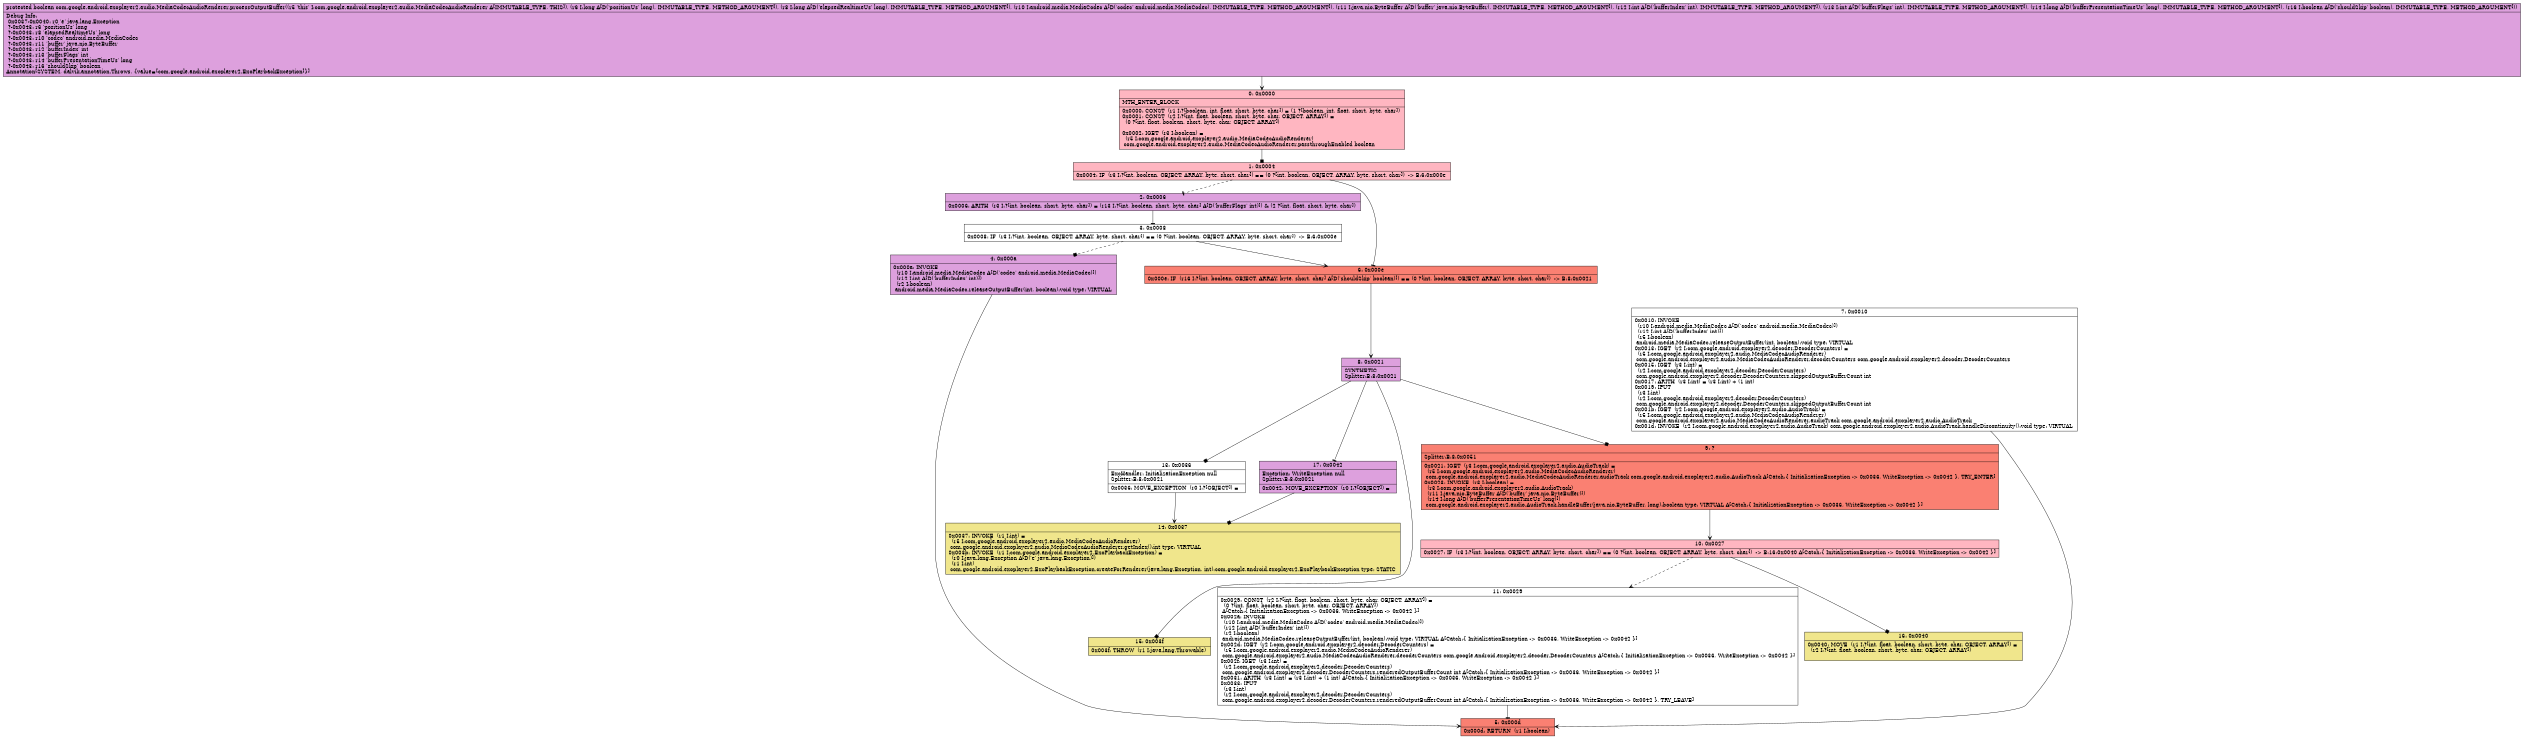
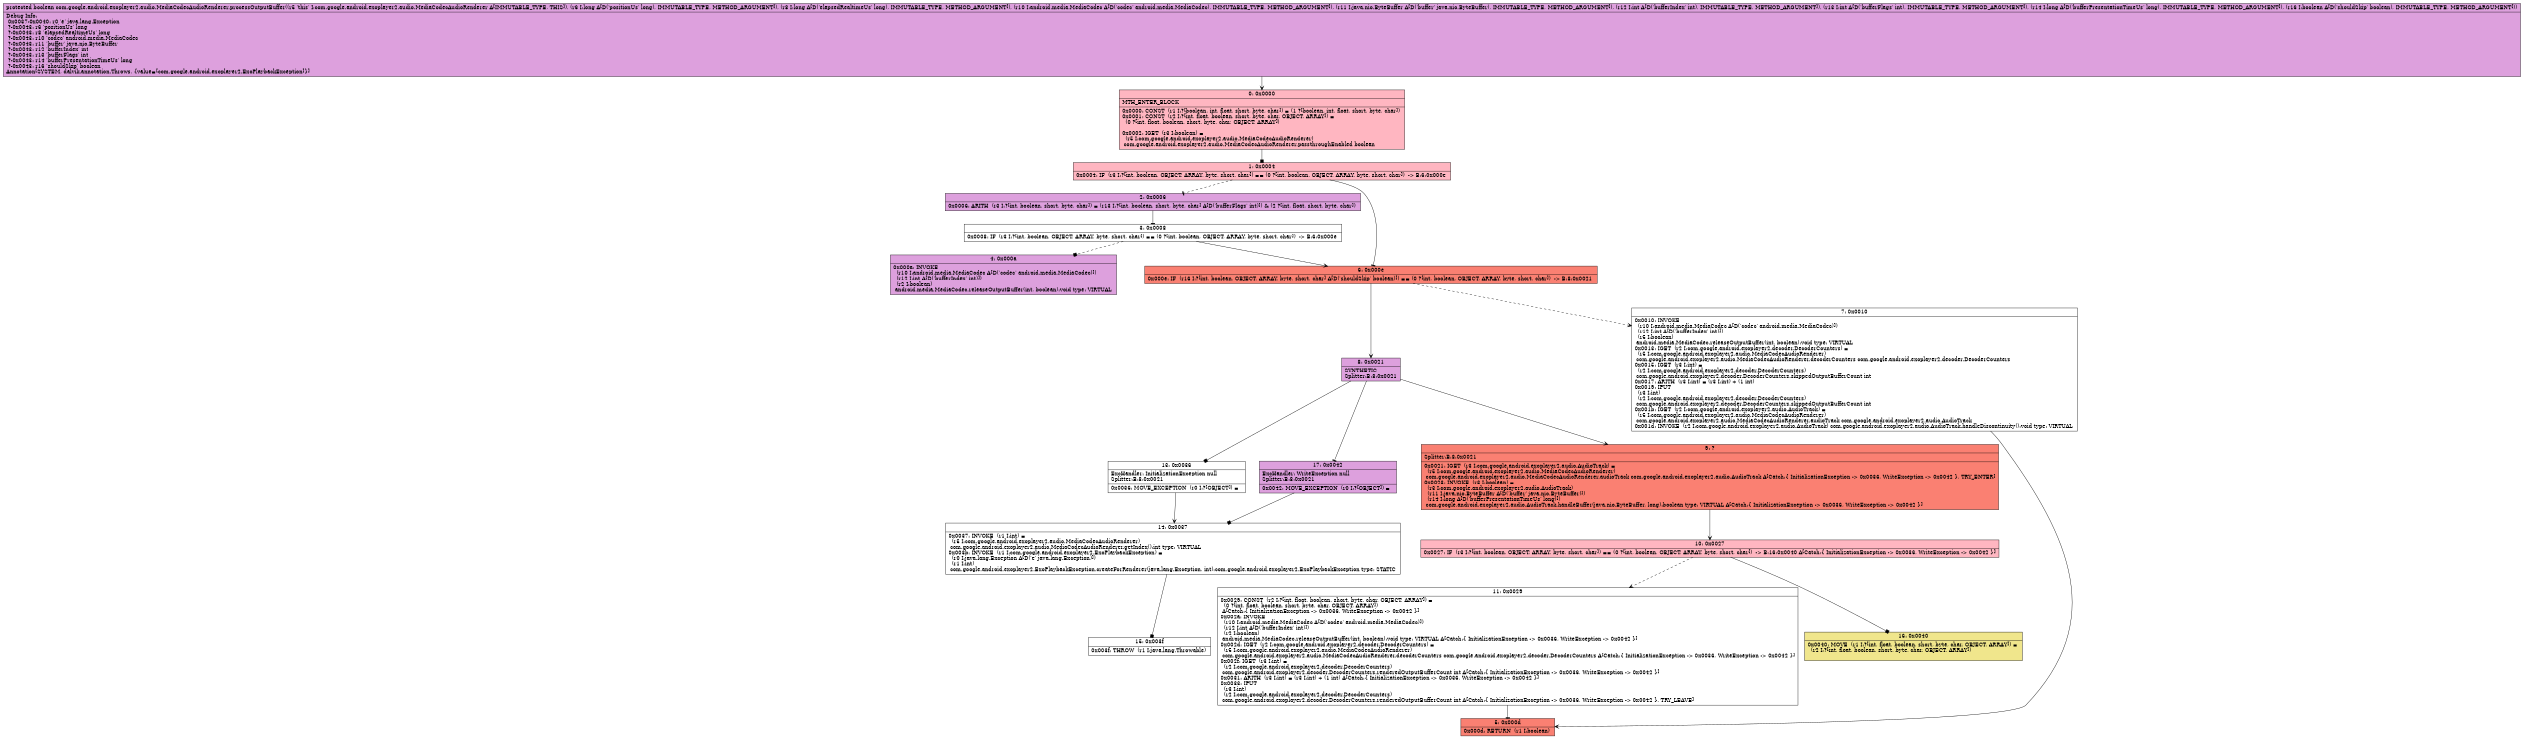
edge "6: 0x000e" -> "7: 0x0010": added
edge "8: 0x0021" -> "9: ?": arrowhead box -> vee
node "9: ?": text "Splitter:B:8:0x0051" -> "Splitter:B:8:0x0021"
node "17: 0x0042": text "Exception: WriteException null" -> "ExcHandler: WriteException null"
node "14: 0x0037": fillcolor khaki -> white
edge "8: 0x0021" -> "15: 0x003f": now "14: 0x0037" -> "15: 0x003f"
node "15: 0x003f": fillcolor khaki -> white
edge "4: 0x000a" -> "5: 0x000d": removed
